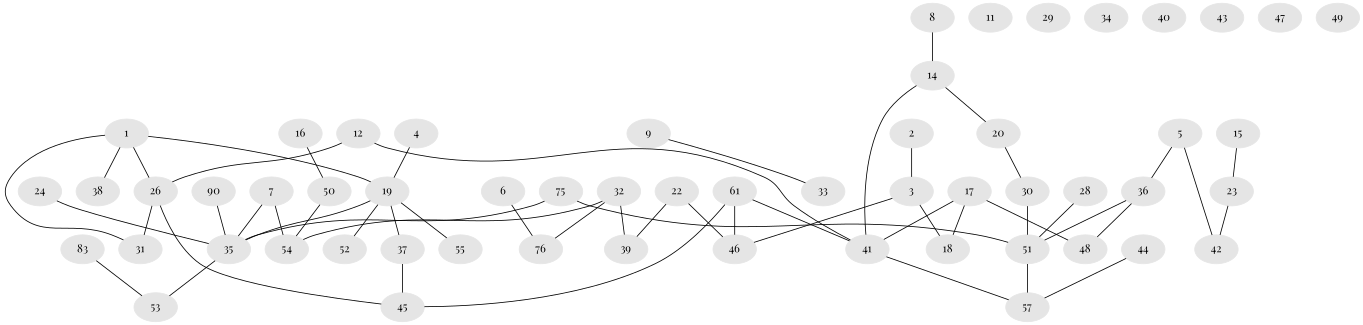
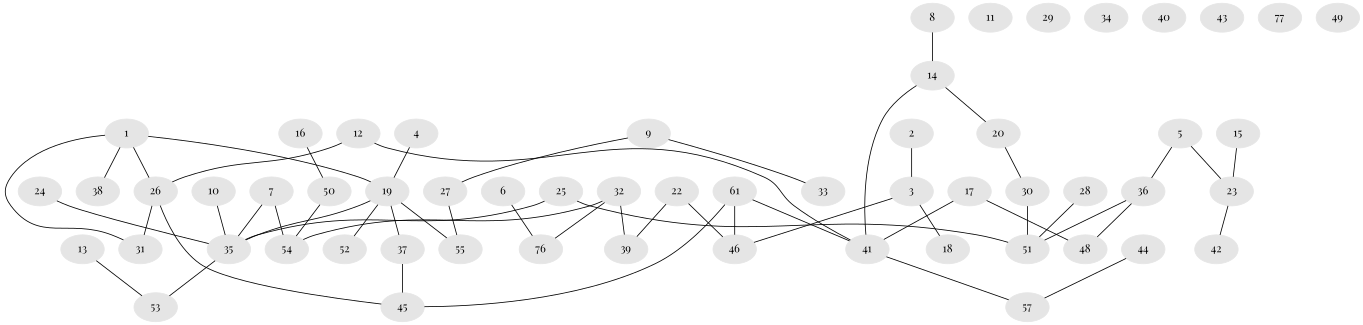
node "47": label "47" -> "77"
node "90": label "90" -> "10"
node "27": added
node "75": label "75" -> "25"
edge "5" -- "42": now "5" -- "23"
edge "17" -- "18": removed
node "83": label "83" -> "13"
edge "51" -- "57": removed
